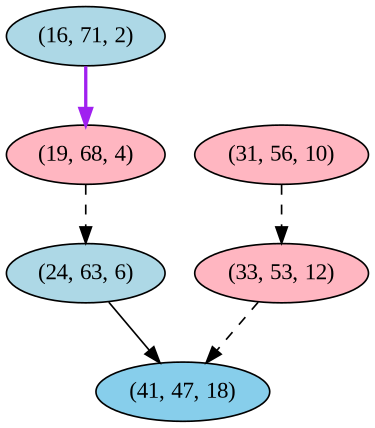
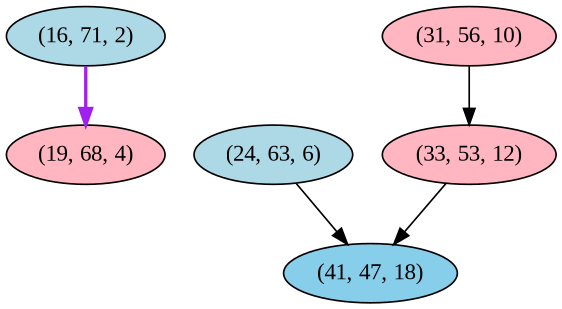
edge "(19, 68, 4)" -> "(24, 63, 6)": removed
edge "(31, 56, 10)" -> "(33, 53, 12)": style dashed -> solid
edge "(33, 53, 12)" -> "(41, 47, 18)": style dashed -> solid
